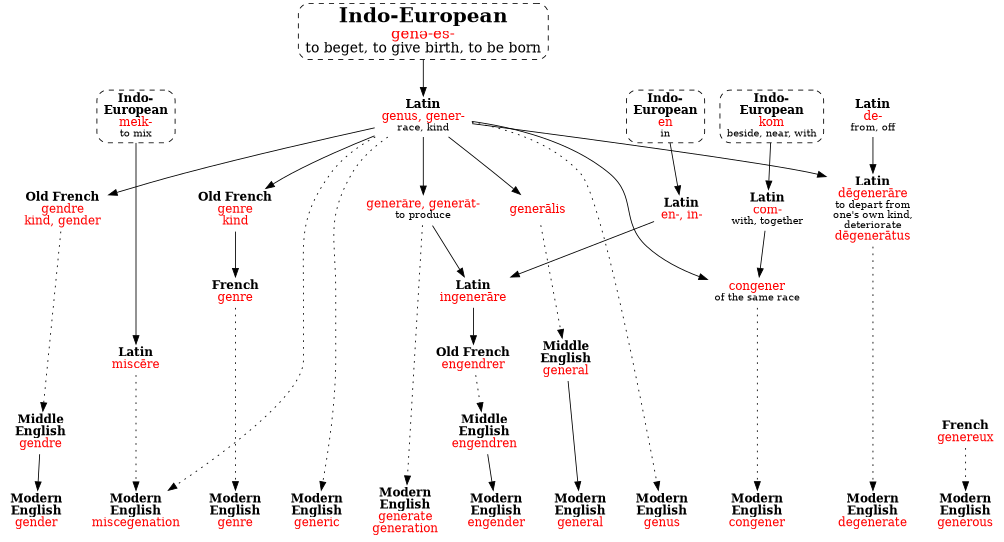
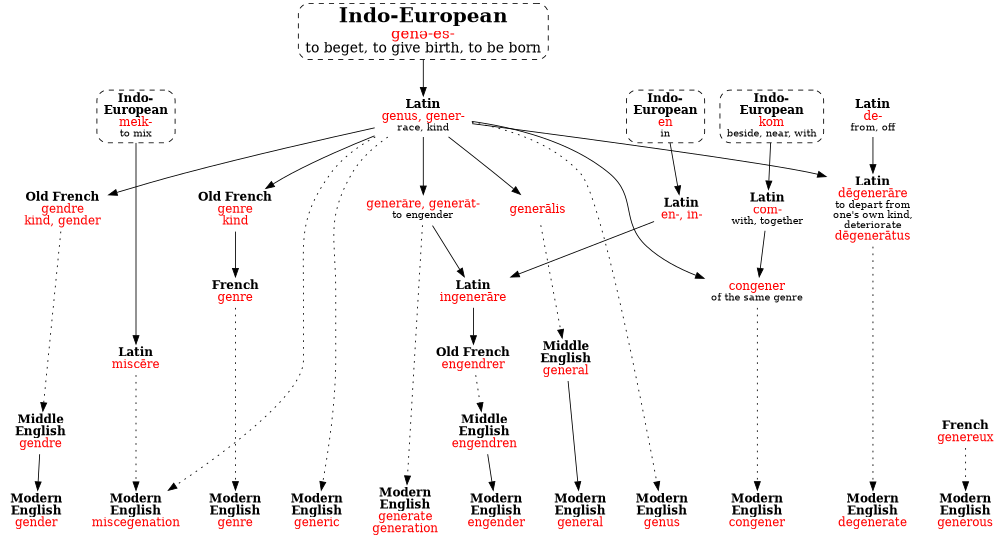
node "generāre, generāt-": text "to produce" -> "to engender"
node "congener": text "of the same race" -> "of the same genre"
